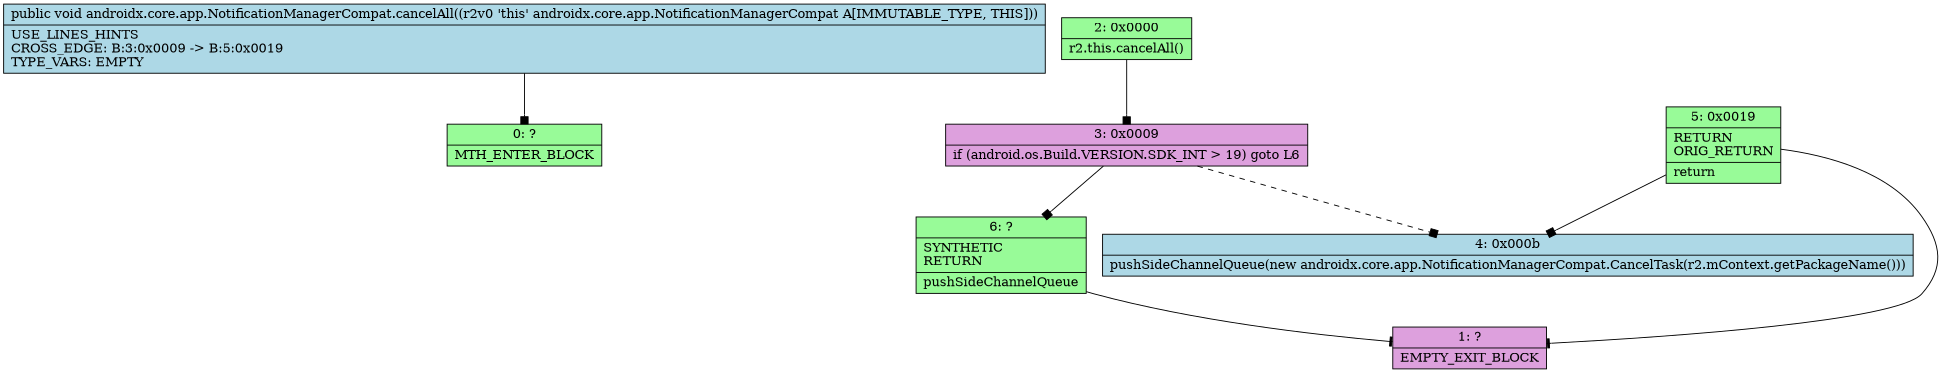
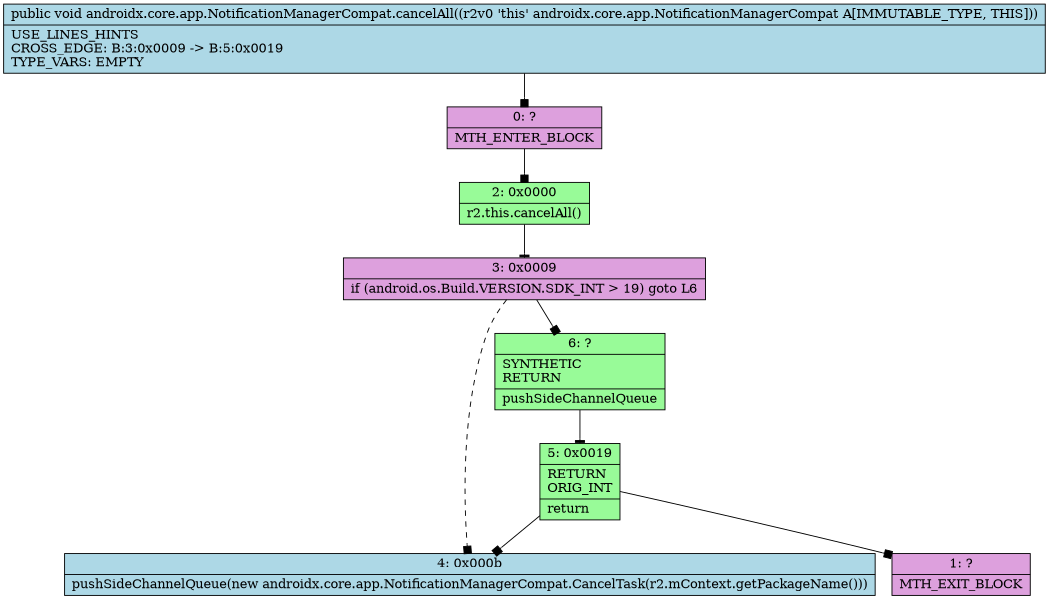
edge "2: 0x0000" -> "3: 0x0009": arrowhead box -> tee
node "0: ?": fillcolor palegreen -> plum
node "5: 0x0019": text "ORIG_RETURN" -> "ORIG_INT"
edge "0: ?" -> "2: 0x0000": added
edge "5: 0x0019" -> "1: ?": arrowhead tee -> box
edge "6: ?" -> "1: ?": now "6: ?" -> "5: 0x0019"
node "1: ?": text "EMPTY_EXIT_BLOCK" -> "MTH_EXIT_BLOCK"
